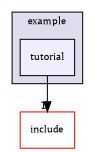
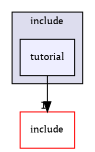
cluster "example": label "example" -> "include"
